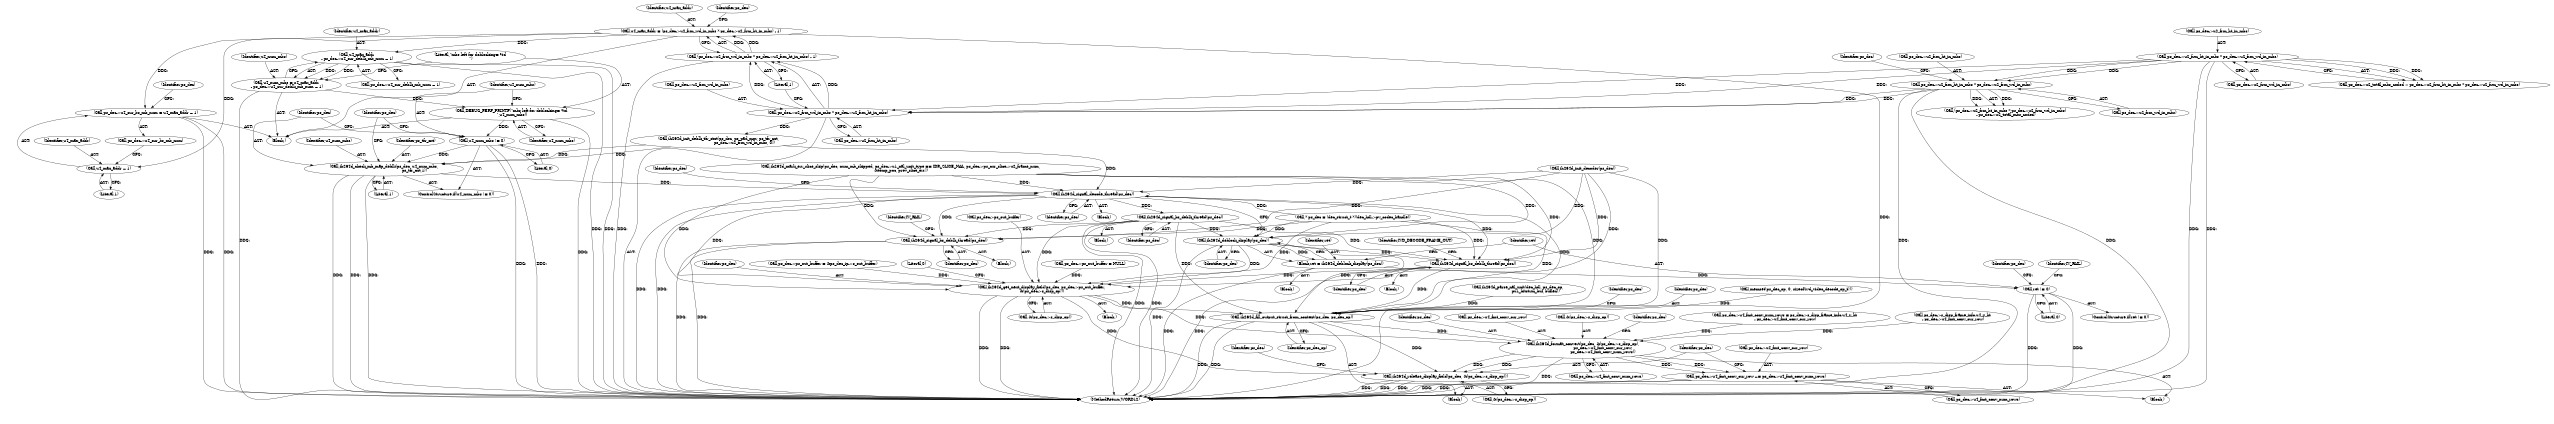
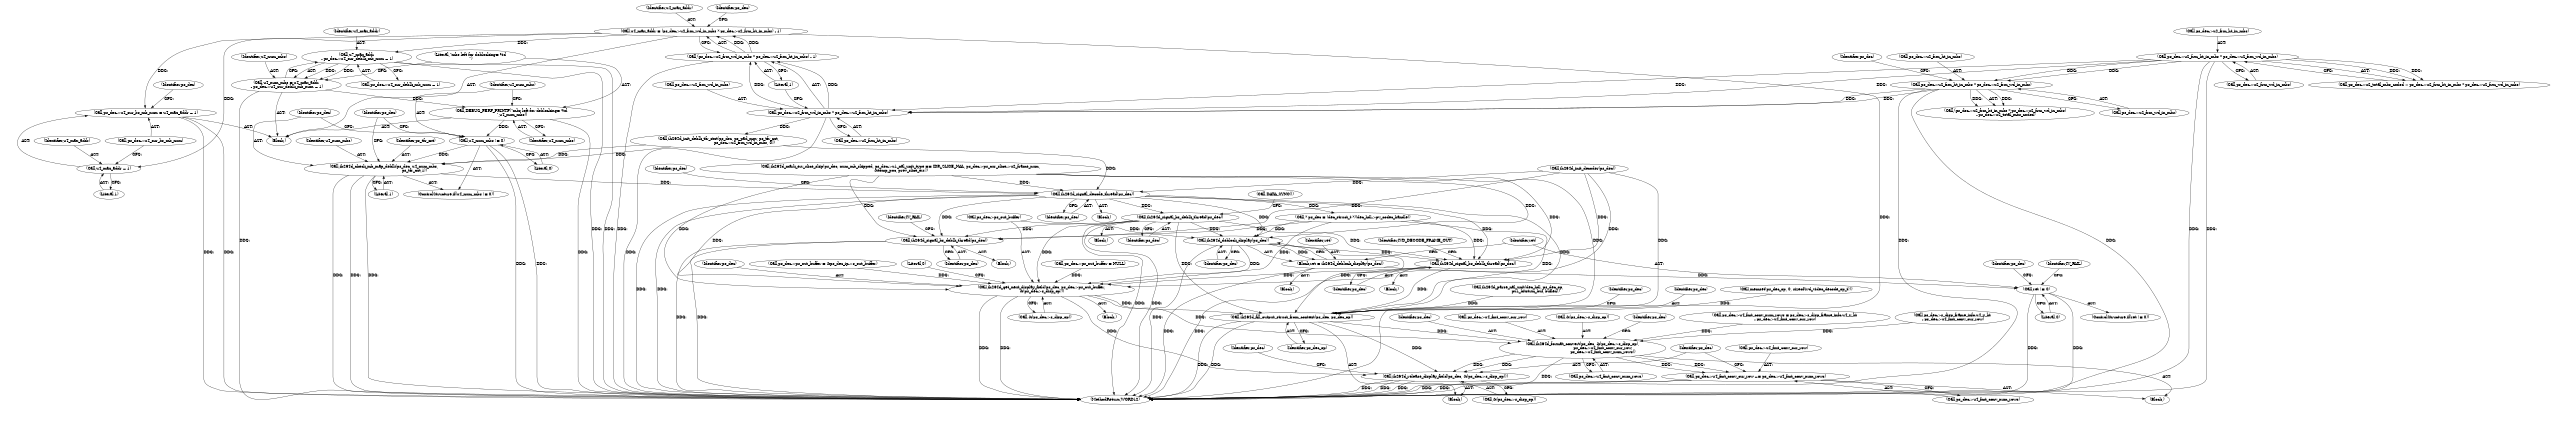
node "(Call,u4_max_addr - ps_dec->u4_cur_deblk_mb_num + 1)": label "(Call,u4_max_addr - ps_dec->u4_cur_deblk_mb_num + 1)" -> "(Call,u7_max_addr - ps_dec->u4_cur_deblk_mb_num + 1)"
edge "(Call,ps_dec->u4_cur_bs_mb_num = u4_max_addr + 1)" -> "(Call,ps_dec->u4_cur_bs_mb_num)": reversed
node "(Call,DATA_SYNC())": added
edge "(Call,* ps_dec = (dec_struct_t *)(dec_hdl->pv_codec_handle))" -> "(Call,ih264d_signal_decode_thread(ps_dec))": reversed
edge "(Call,ih264d_signal_decode_thread(ps_dec))" -> "(Call,ih264d_deblock_display(ps_dec))": label "CFG: " -> "DDG: "
edge "(Call,ih264d_init_decoder(ps_dec))" -> "(Call,ih264d_deblock_display(ps_dec))": now "(Call,ps_dec->ps_out_buffer)" -> "(Call,ih264d_deblock_display(ps_dec))"
edge "(Call,ps_dec->u2_frm_wd_in_mbs * ps_dec->u2_frm_ht_in_mbs)" -> "(MethodReturn,WORD12)": label "AST: " -> "DDG: "
